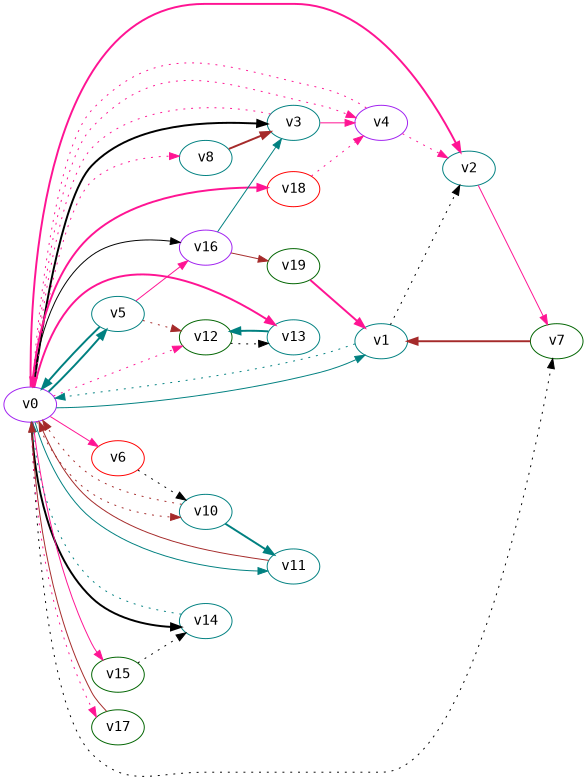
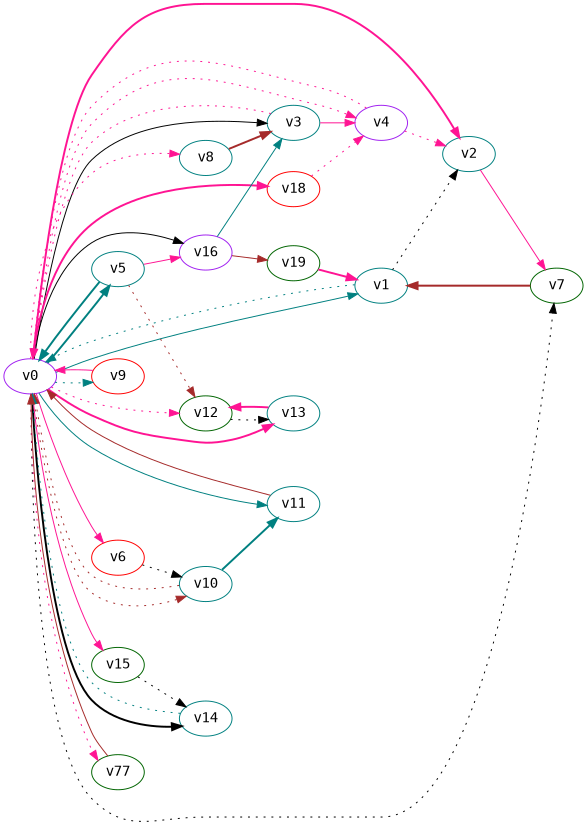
edge "v0" -> "v3": style bold -> solid
edge "v13" -> "v12": color teal -> deeppink
node "v9": added
node "v17": label "v17" -> "v77"
